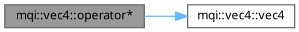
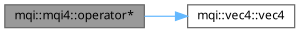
node "mqi::vec4::operator*": label "mqi::vec4::operator*" -> "mqi::mqi4::operator*"
